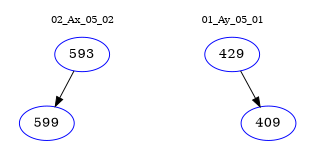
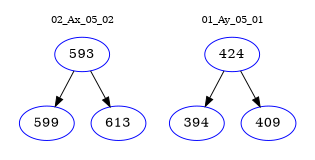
node "429": label "429" -> "424"
node "613": added
node "394": added
